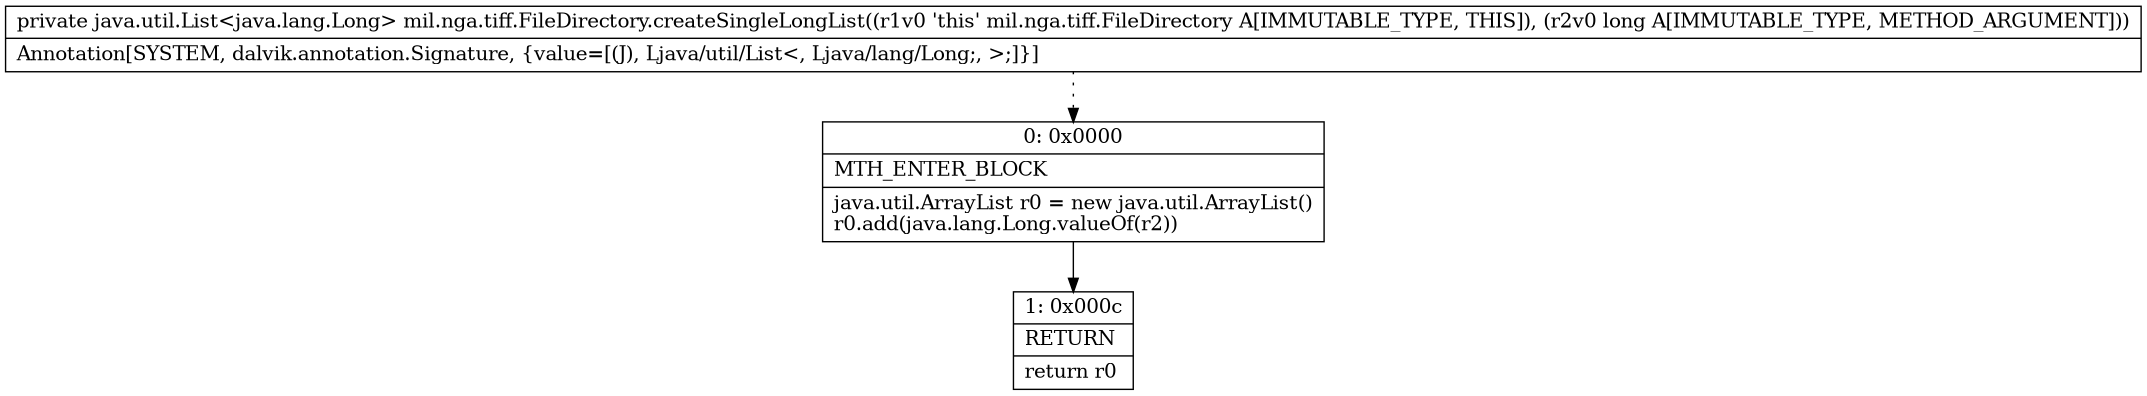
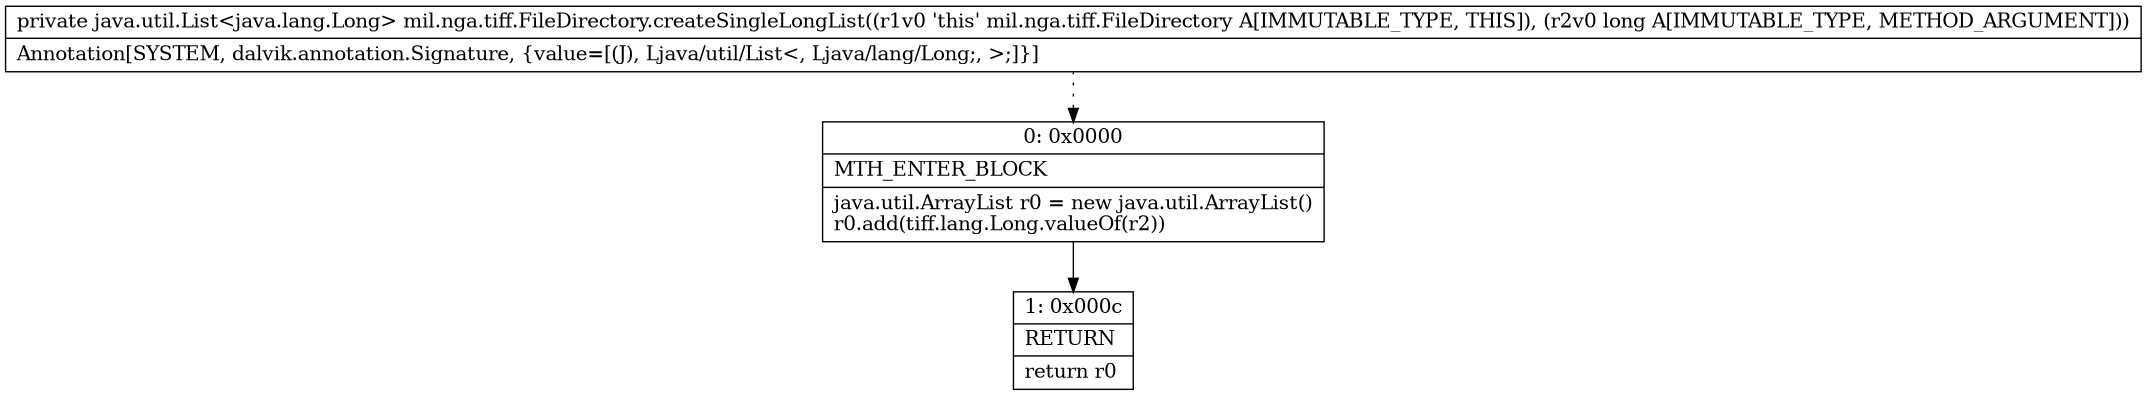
node "0: 0x0000": text "r0.add(java.lang.Long.valueOf(r2))" -> "r0.add(tiff.lang.Long.valueOf(r2))"
